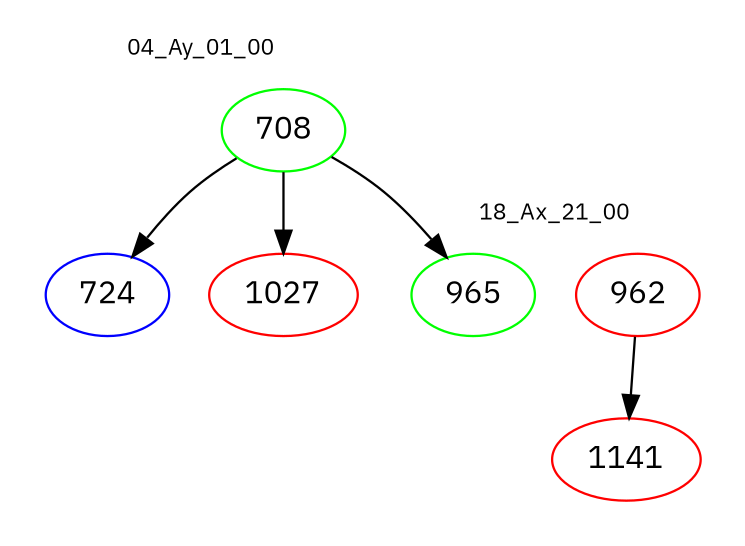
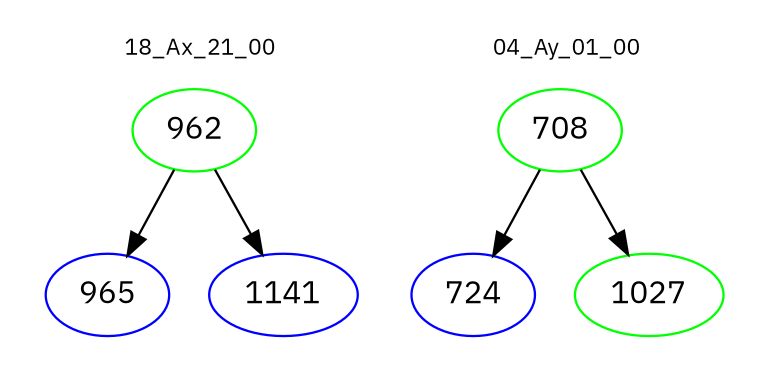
edge "708" -> "965": now "962" -> "965"
node "1027": color red -> green
node "965": color green -> blue
node "962": color red -> green
node "1141": color red -> blue
